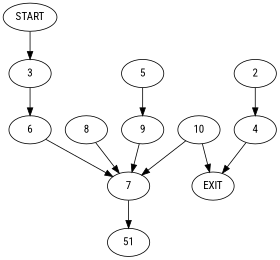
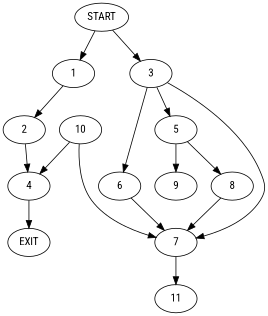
node "1": added
edge "3" -> "5": added
edge "9" -> "7": now "3" -> "7"
edge "10" -> "EXIT": now "10" -> "4"
edge "5" -> "8": added
node "51": label "51" -> "11"
